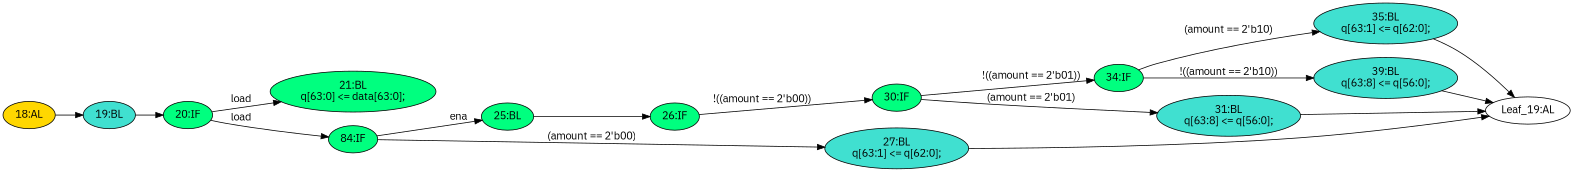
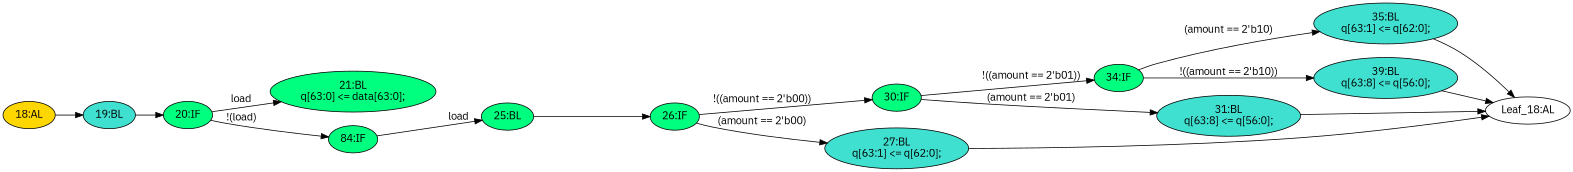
node "Leaf_19:AL": label "Leaf_19:AL" -> "Leaf_18:AL"
edge "84:IF" -> "25:BL": label "ena" -> "load"
edge "20:IF" -> "84:IF": label "load" -> "!(load)"
edge "84:IF" -> "27:BL q[63:1] <= q[62:0];": now "26:IF" -> "27:BL q[63:1] <= q[62:0];"
